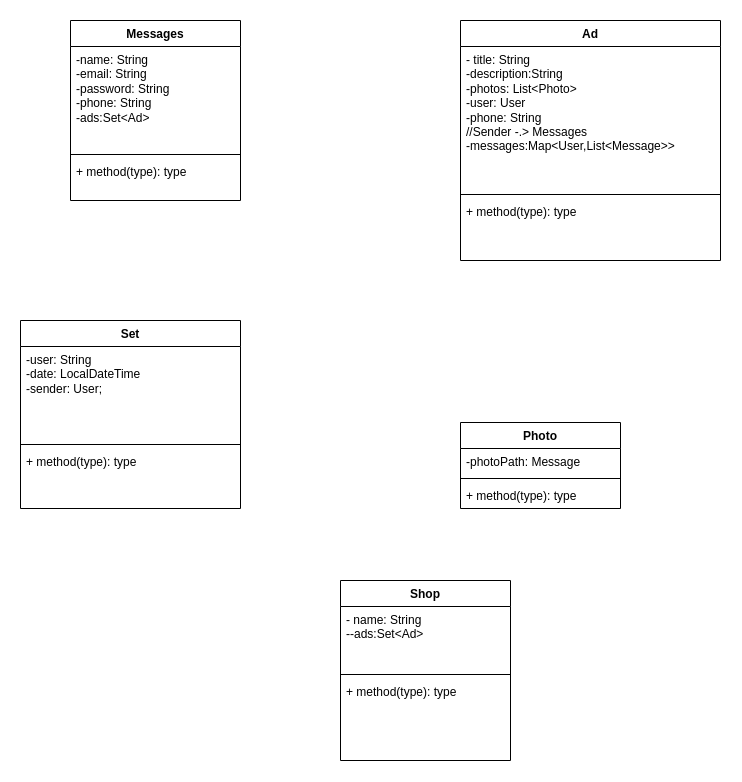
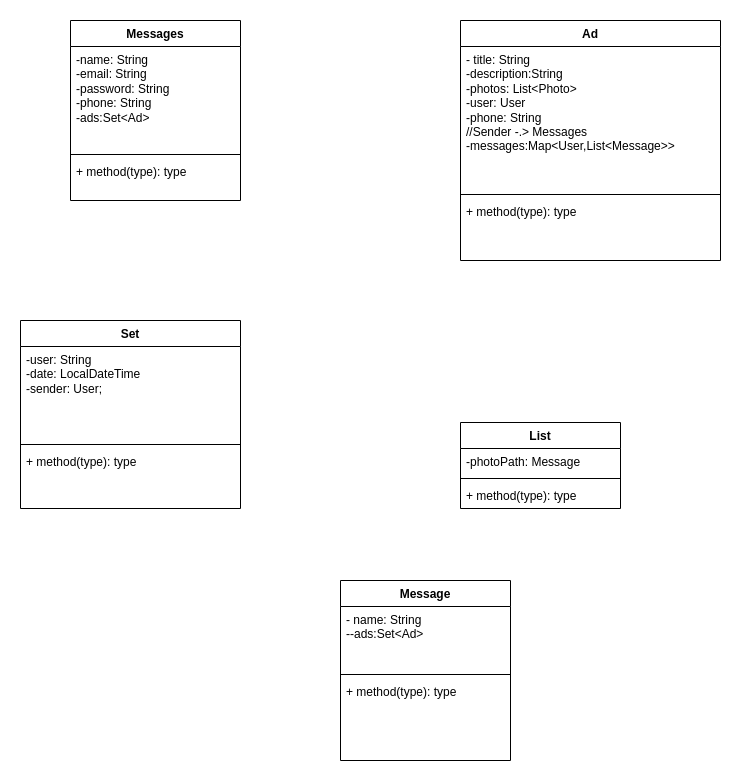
node "Photo": label "Photo" -> "List"
node "Shop": label "Shop" -> "Message"
